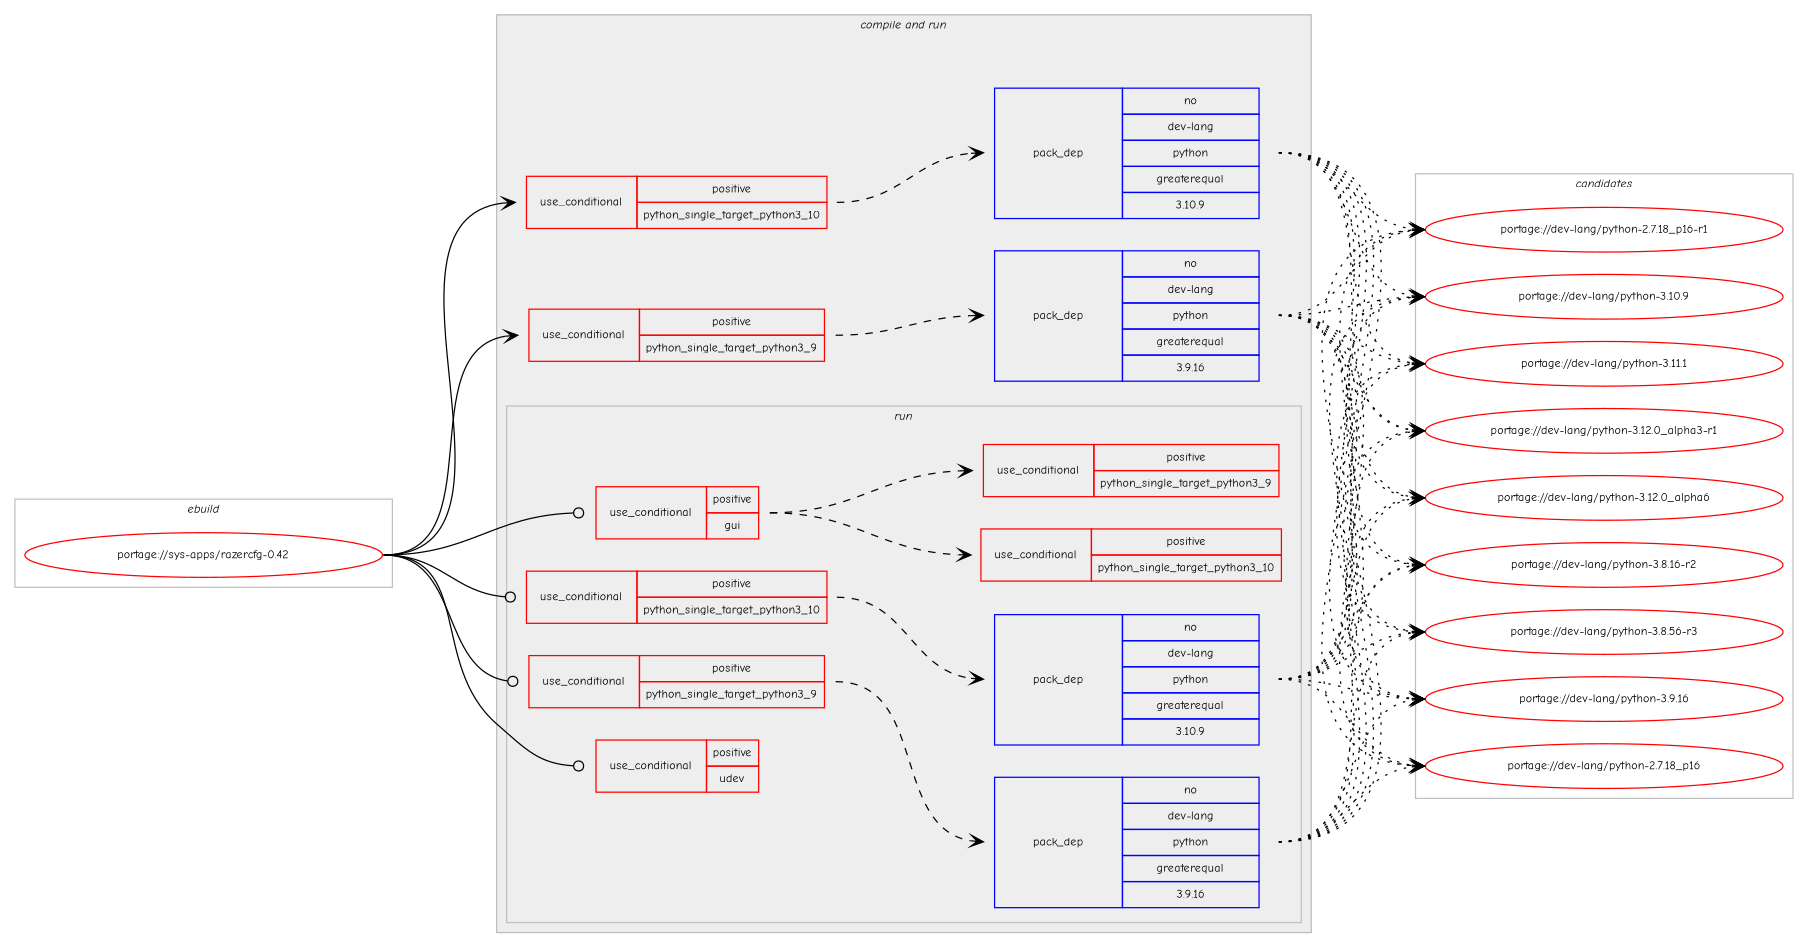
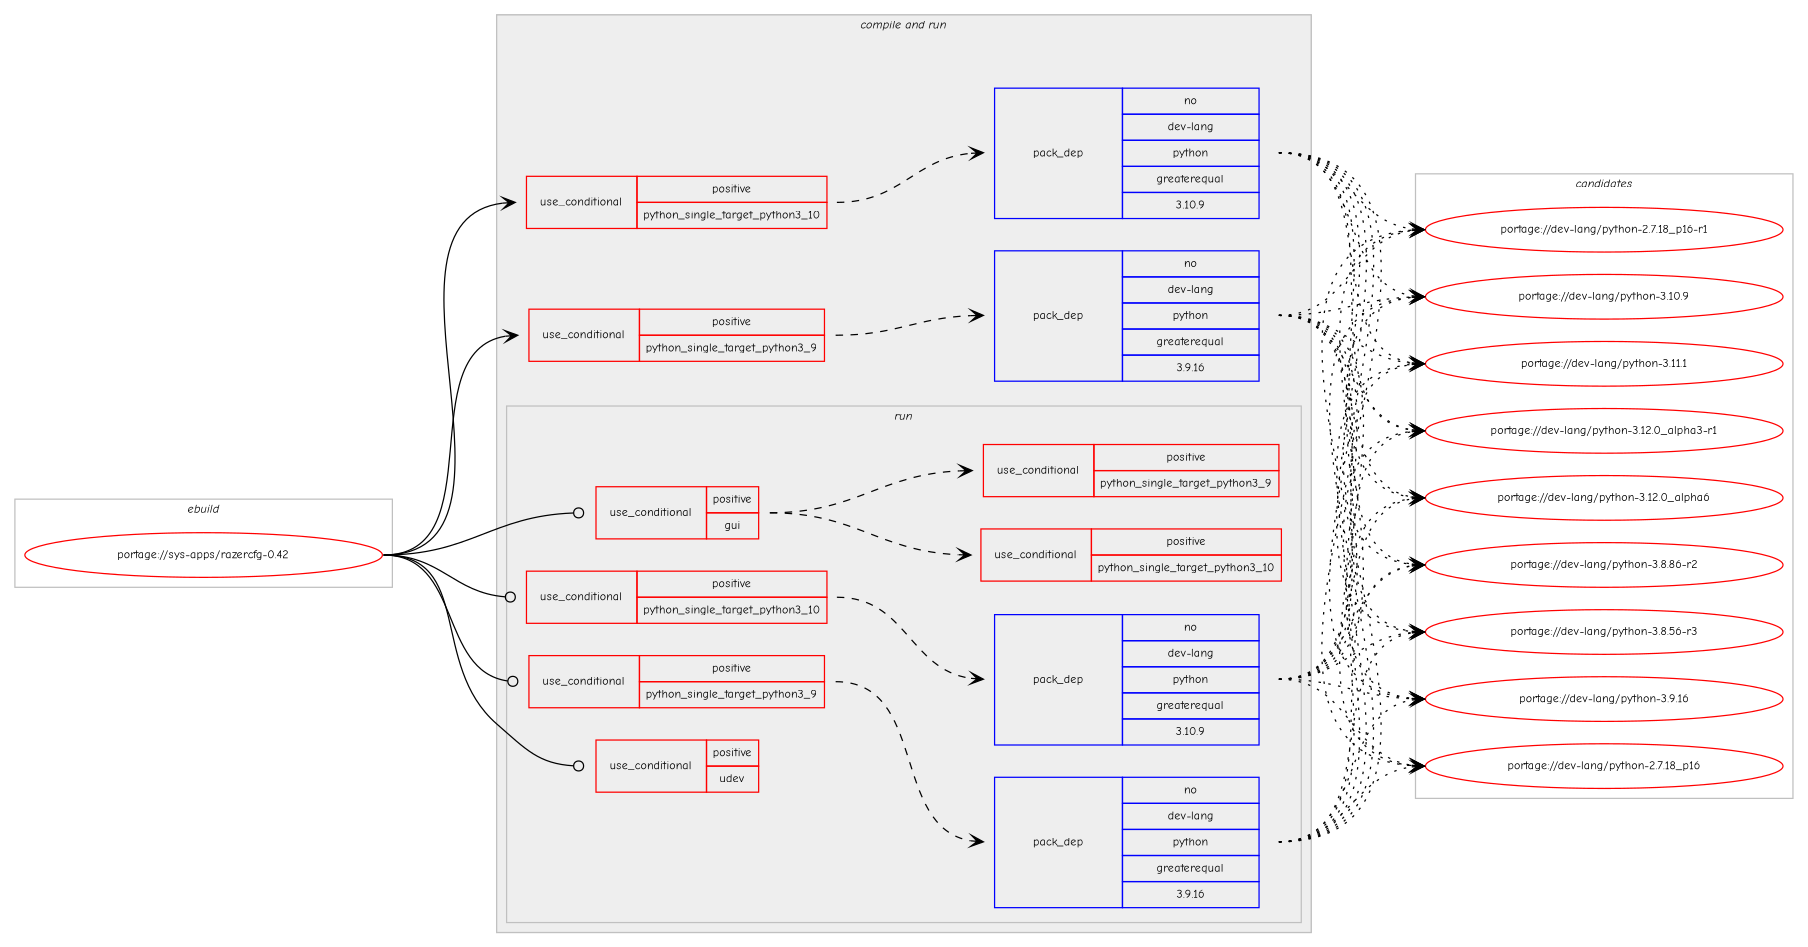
node "portage://dev-lang/python-3.8.16-r2": label "portage://dev-lang/python-3.8.16-r2" -> "portage://dev-lang/python-3.8.86-r2"
